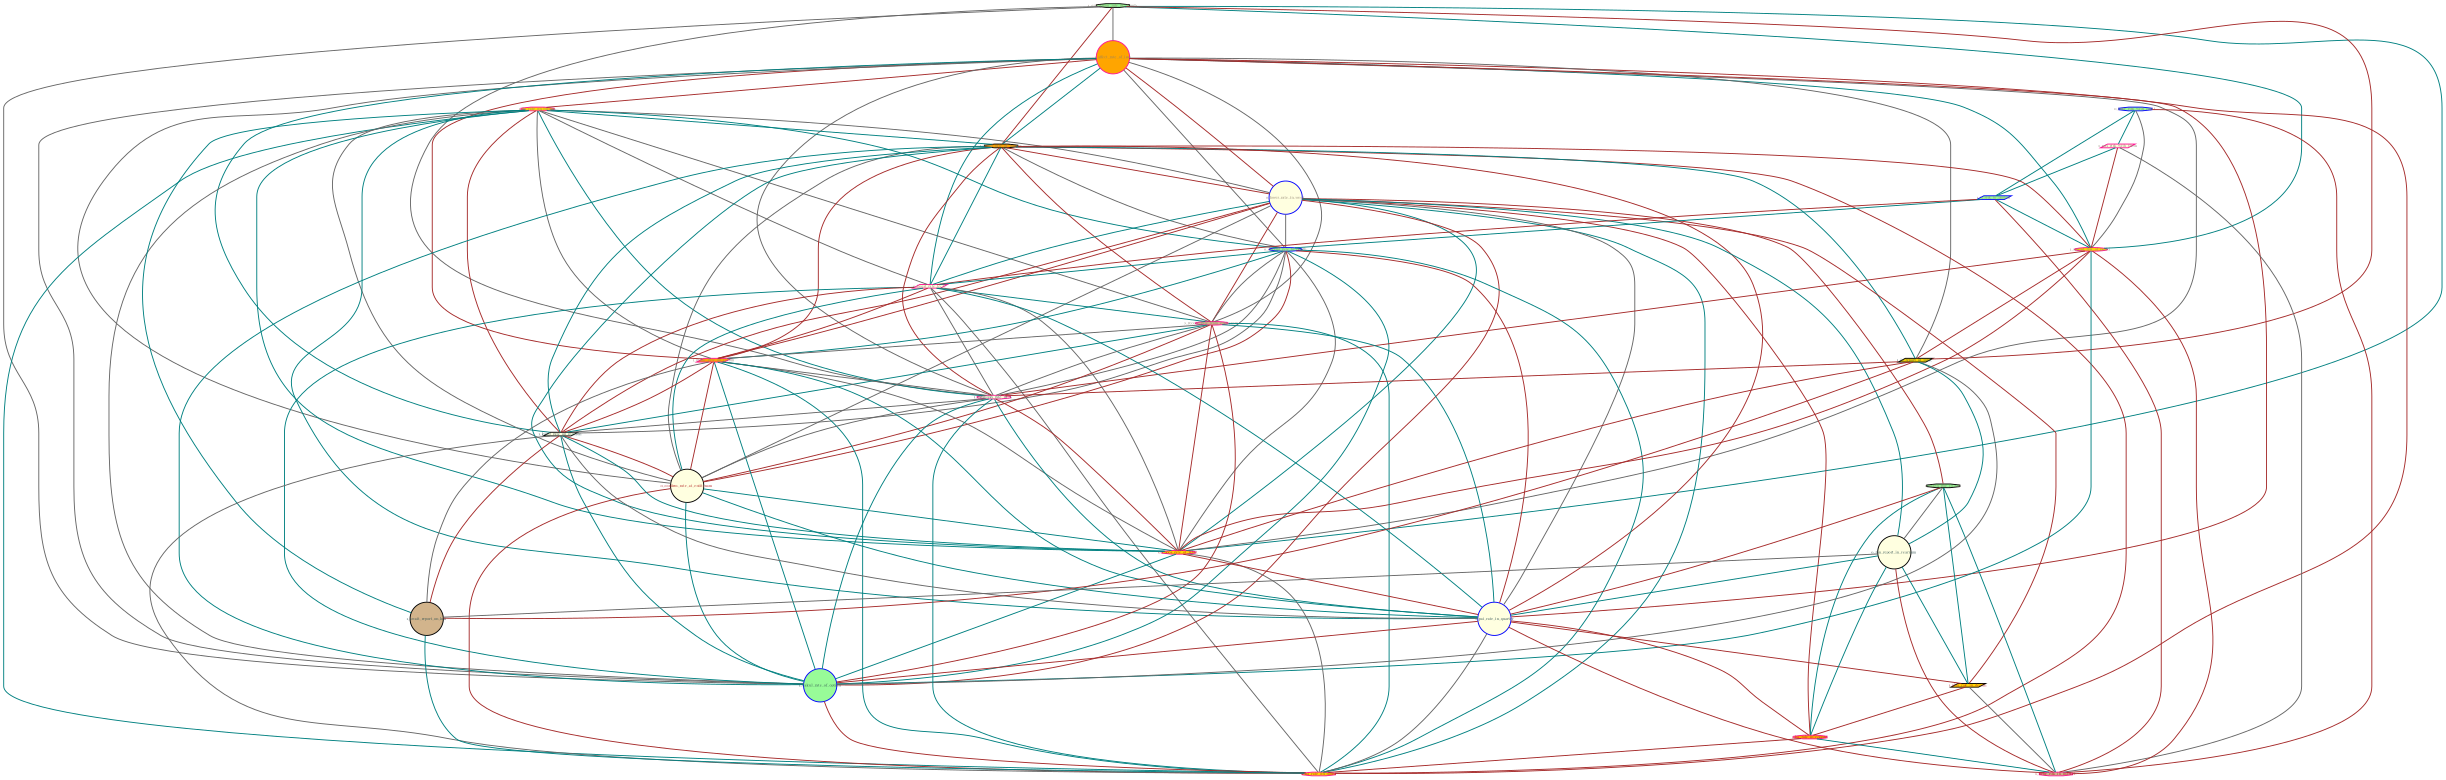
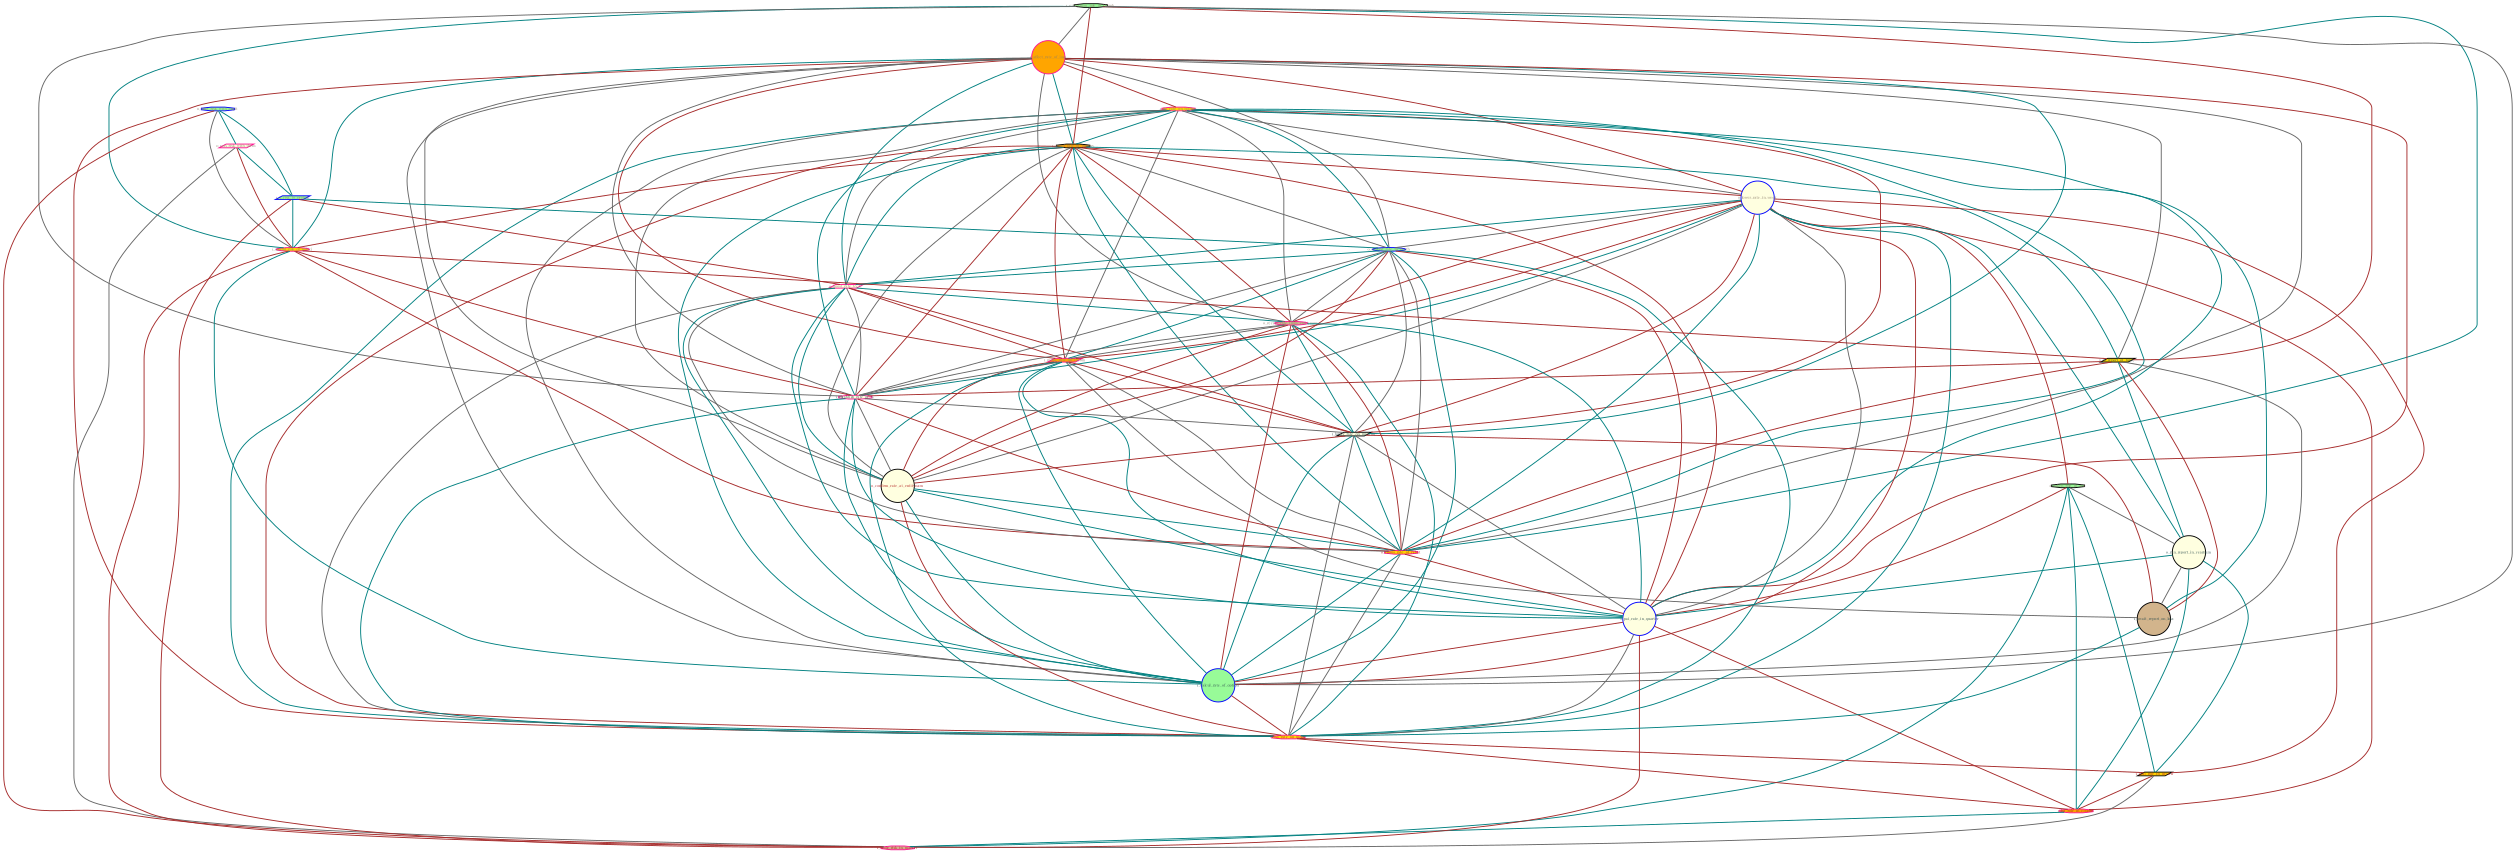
edge "0_lower_rate_in_week" -- "1_establish_rate_of_%": added
edge "0_pai_rate_in_quarter" -- "1_plai_role_in_declin": now "0_ha_rate_on_morn" -- "1_plai_role_in_declin"
edge "0_ran_report_in_yearnum" -- "1_hedg_risk_in_market": removed
